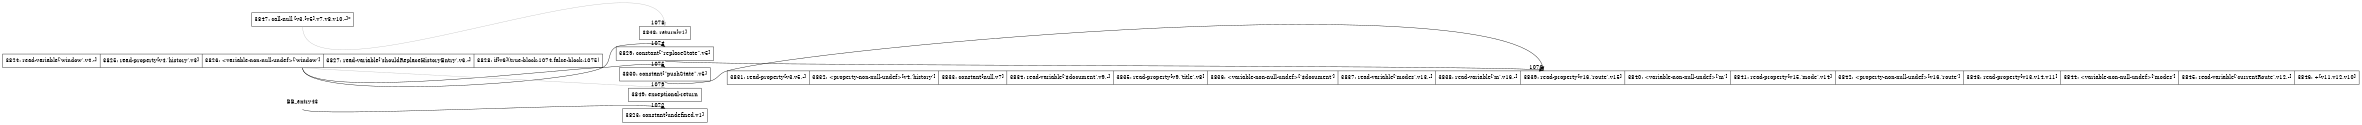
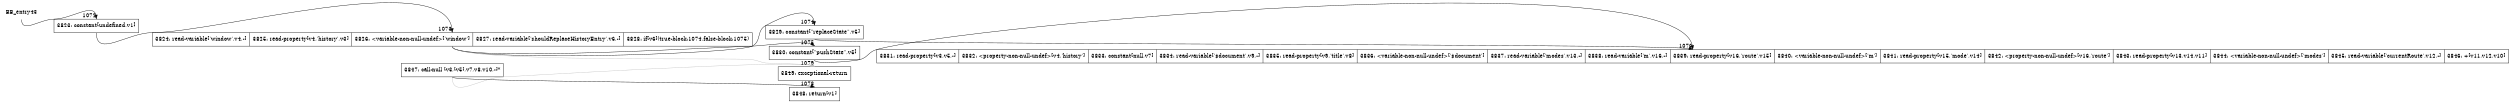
edge "3823: constant[undefined,v1]" -> "3824: read-variable['window',v4,-]": added
edge "3847: call-null [v3,[v5],v7,v8,v10,-]*" -> "3848: return[v1]": color gray -> black
edge "3847: call-null [v3,[v5],v7,v8,v10,-]*" -> "3849: exceptional-return": added
